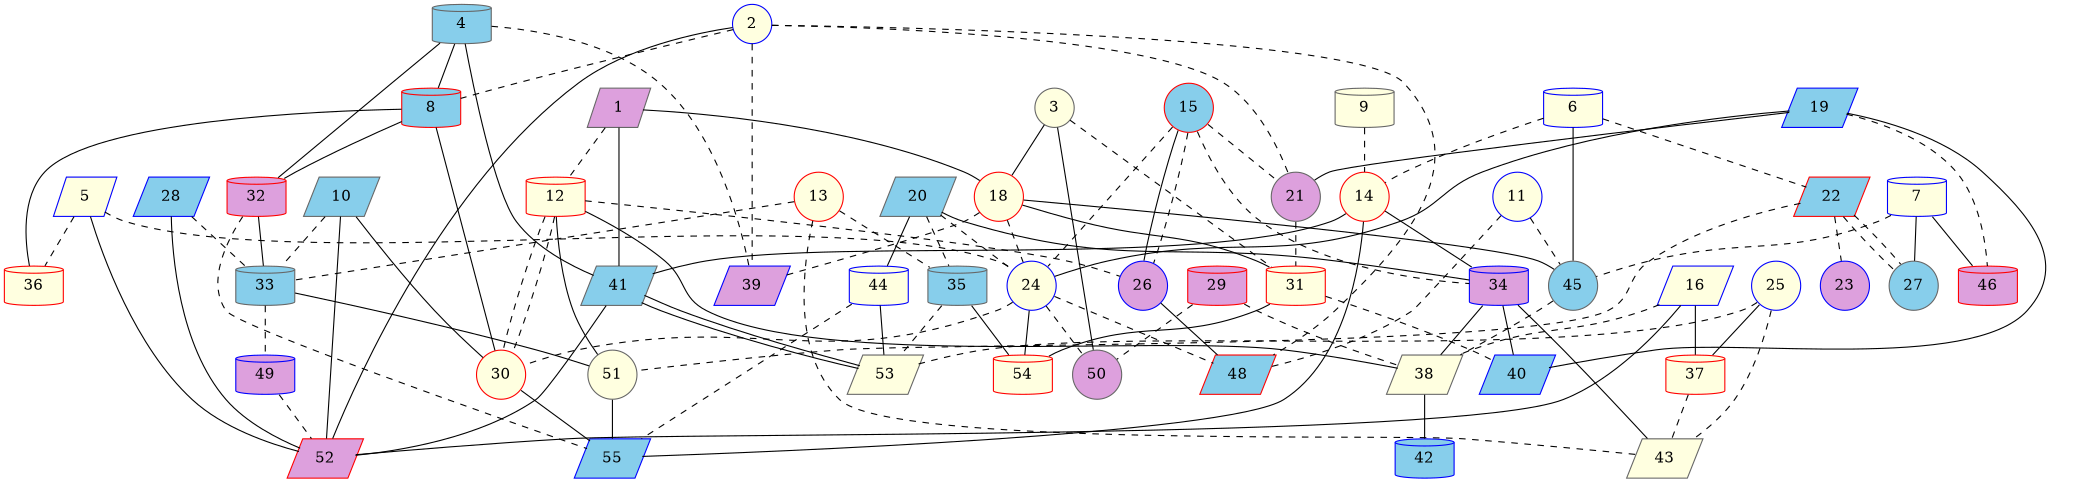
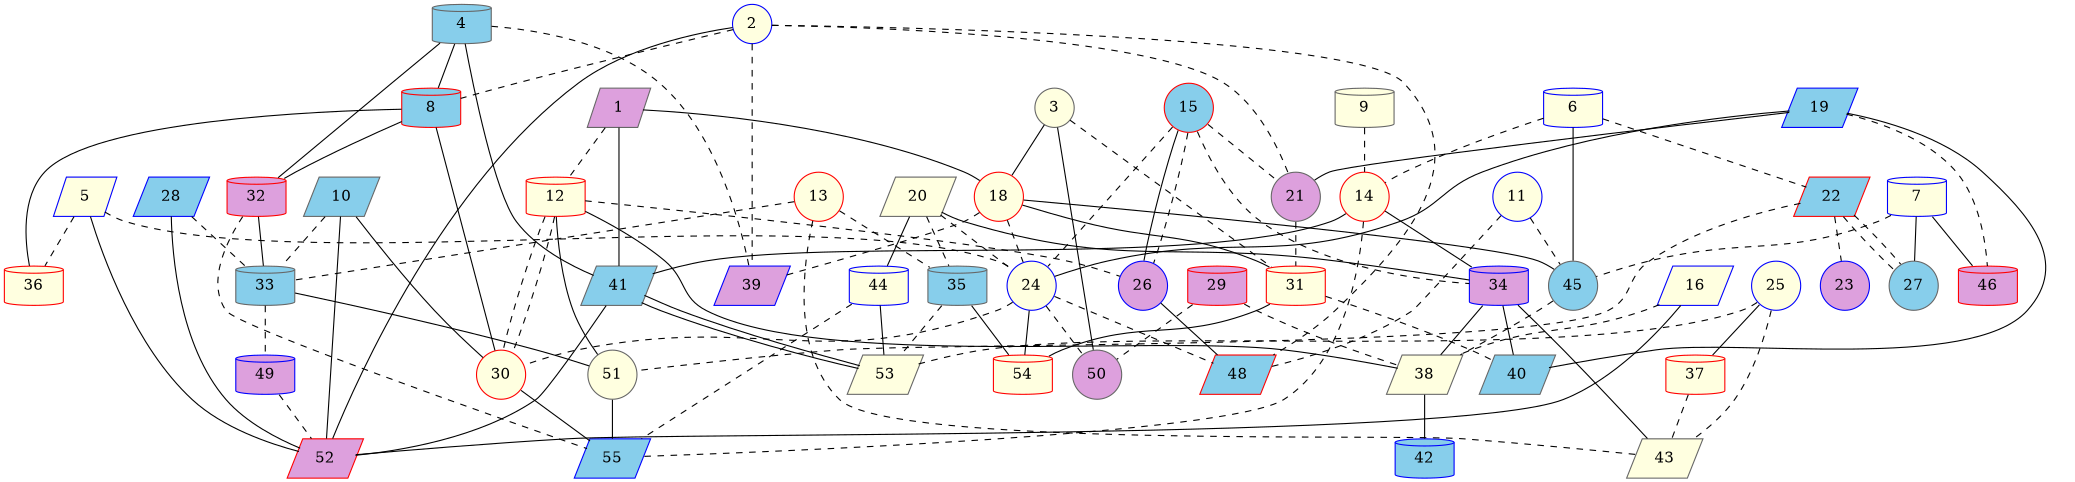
node "20": fillcolor skyblue -> lightyellow
edge "16" -- "37": removed
node "40": color blue -> gray40
edge "14" -- "55": style solid -> dashed
